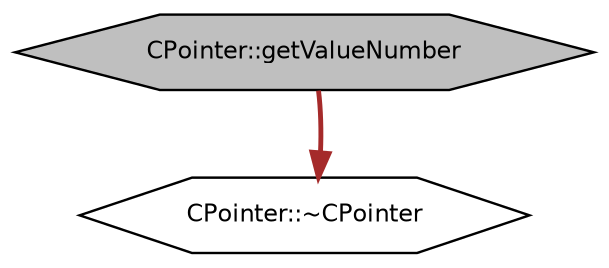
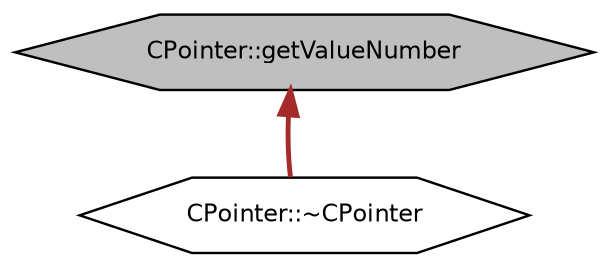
edge "CPointer::getValueNumber" -> "CPointer::~CPointer": reversed
